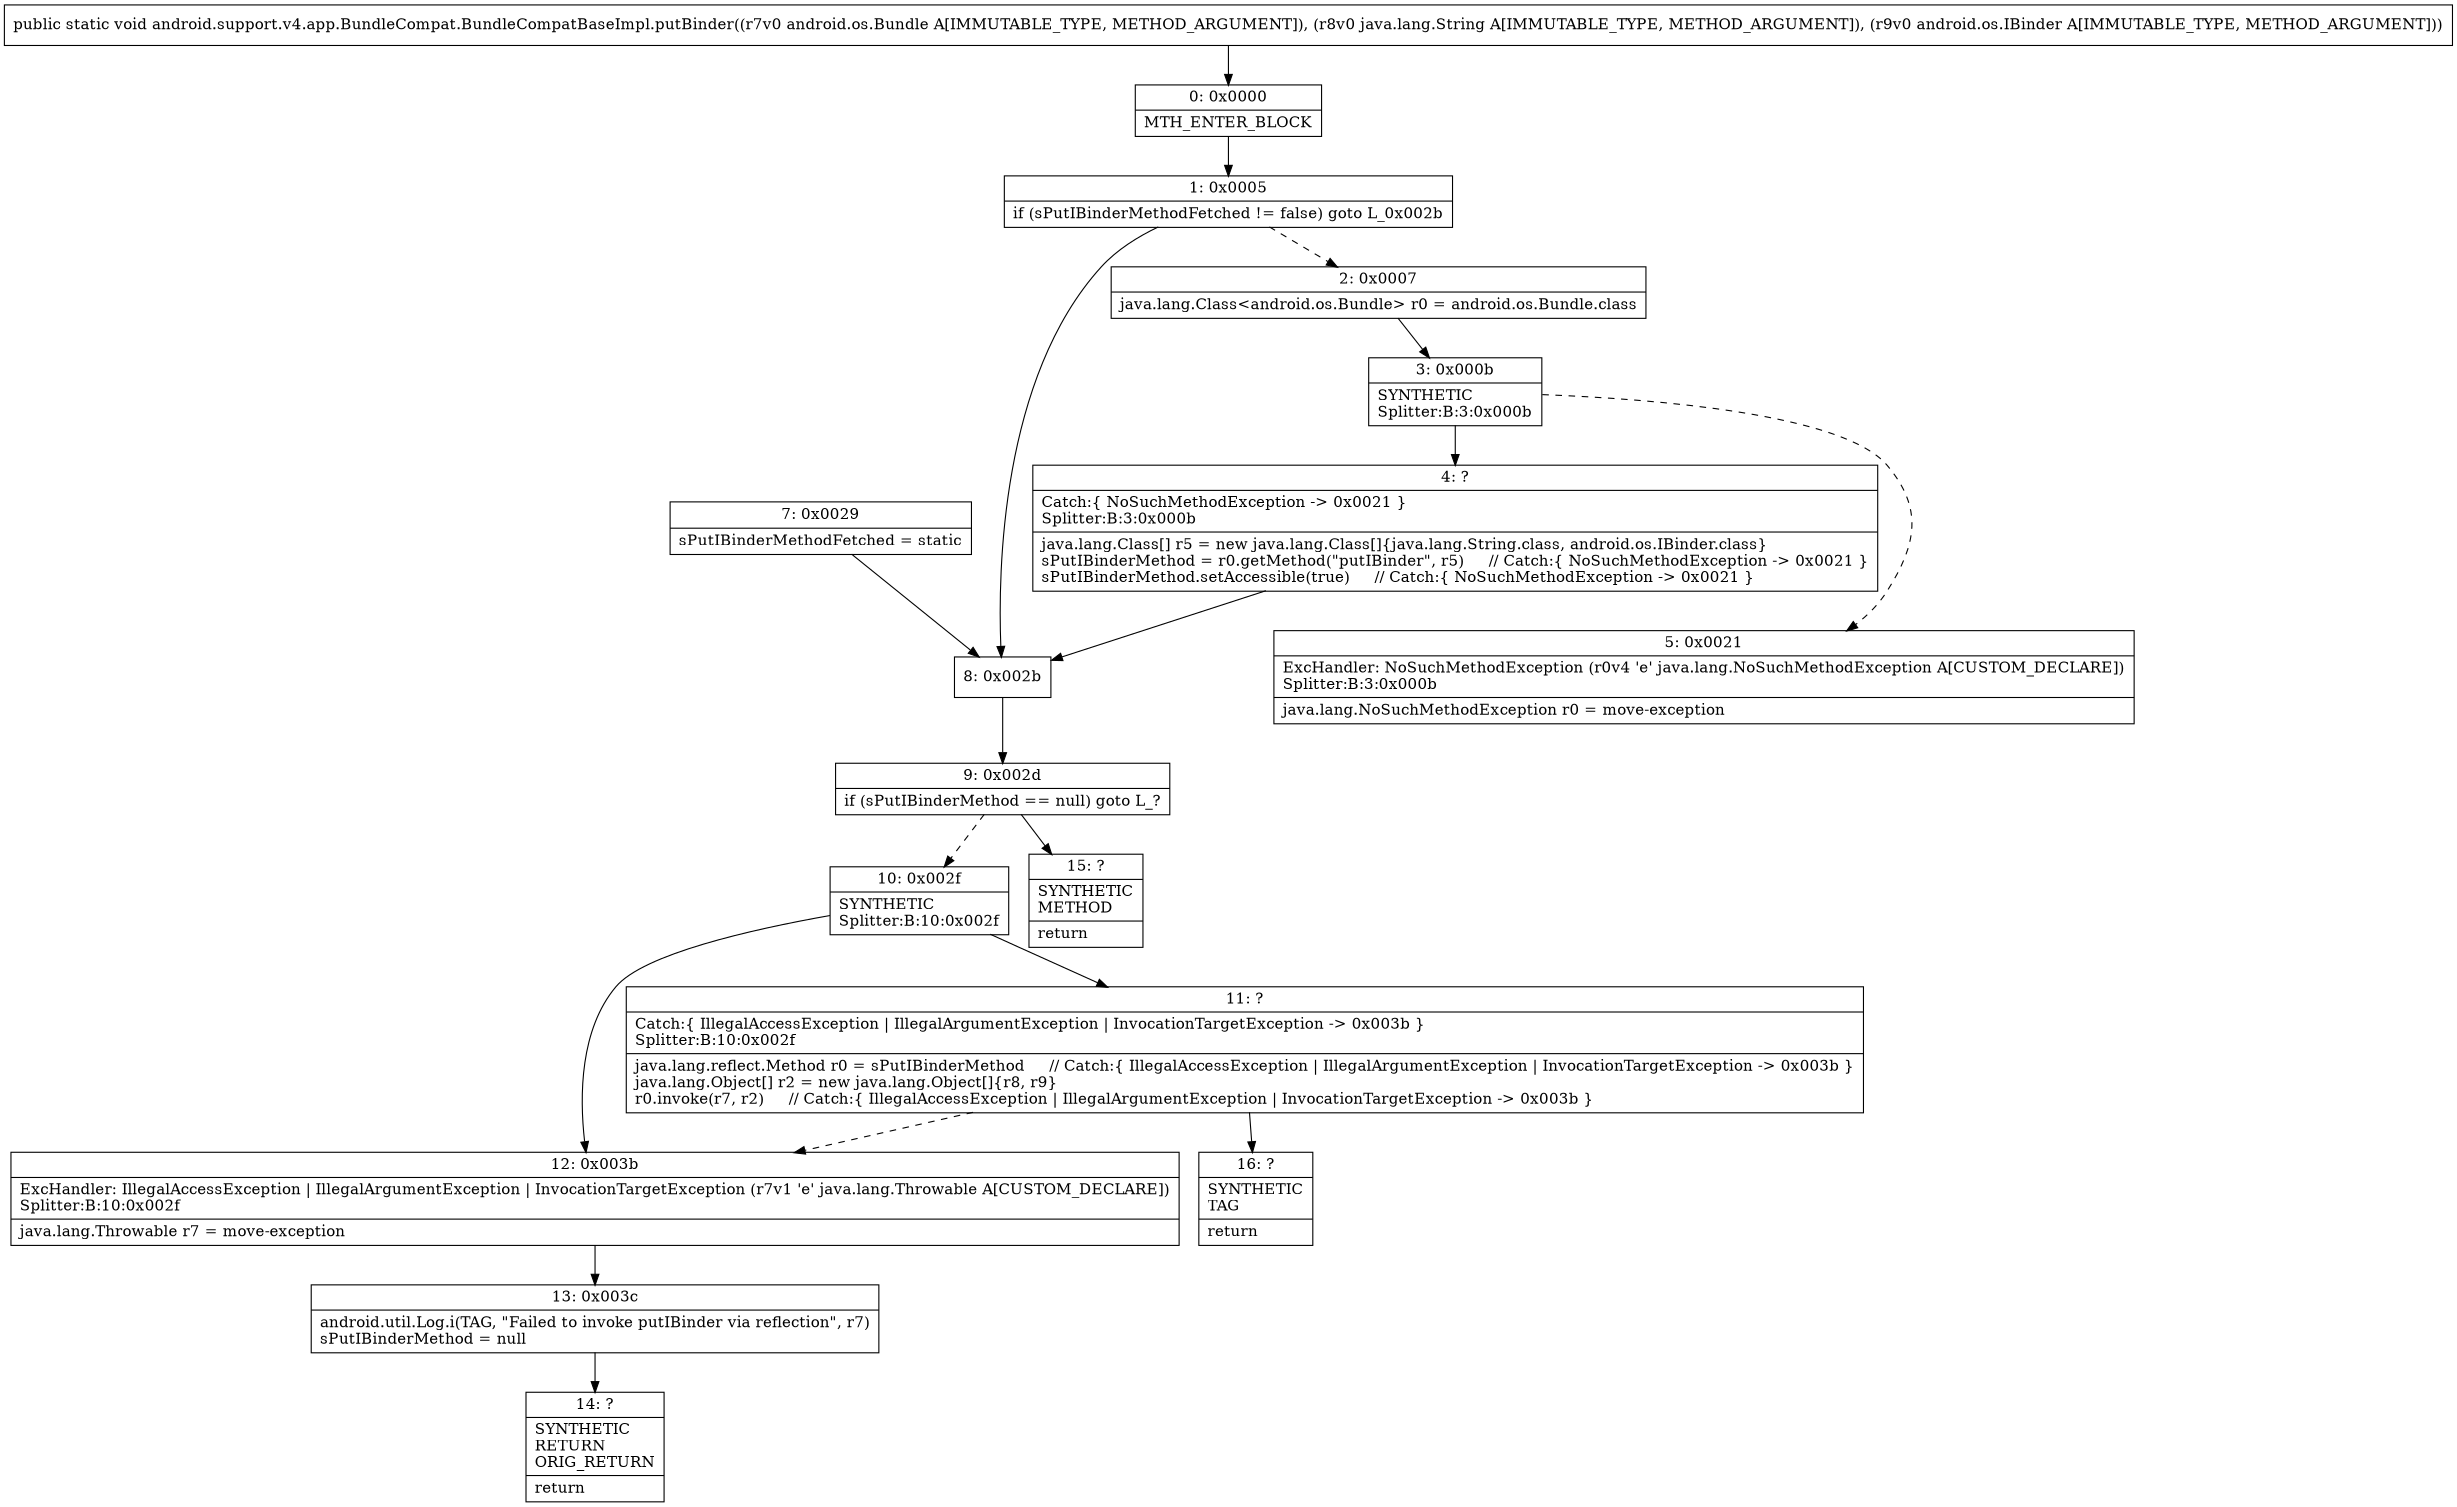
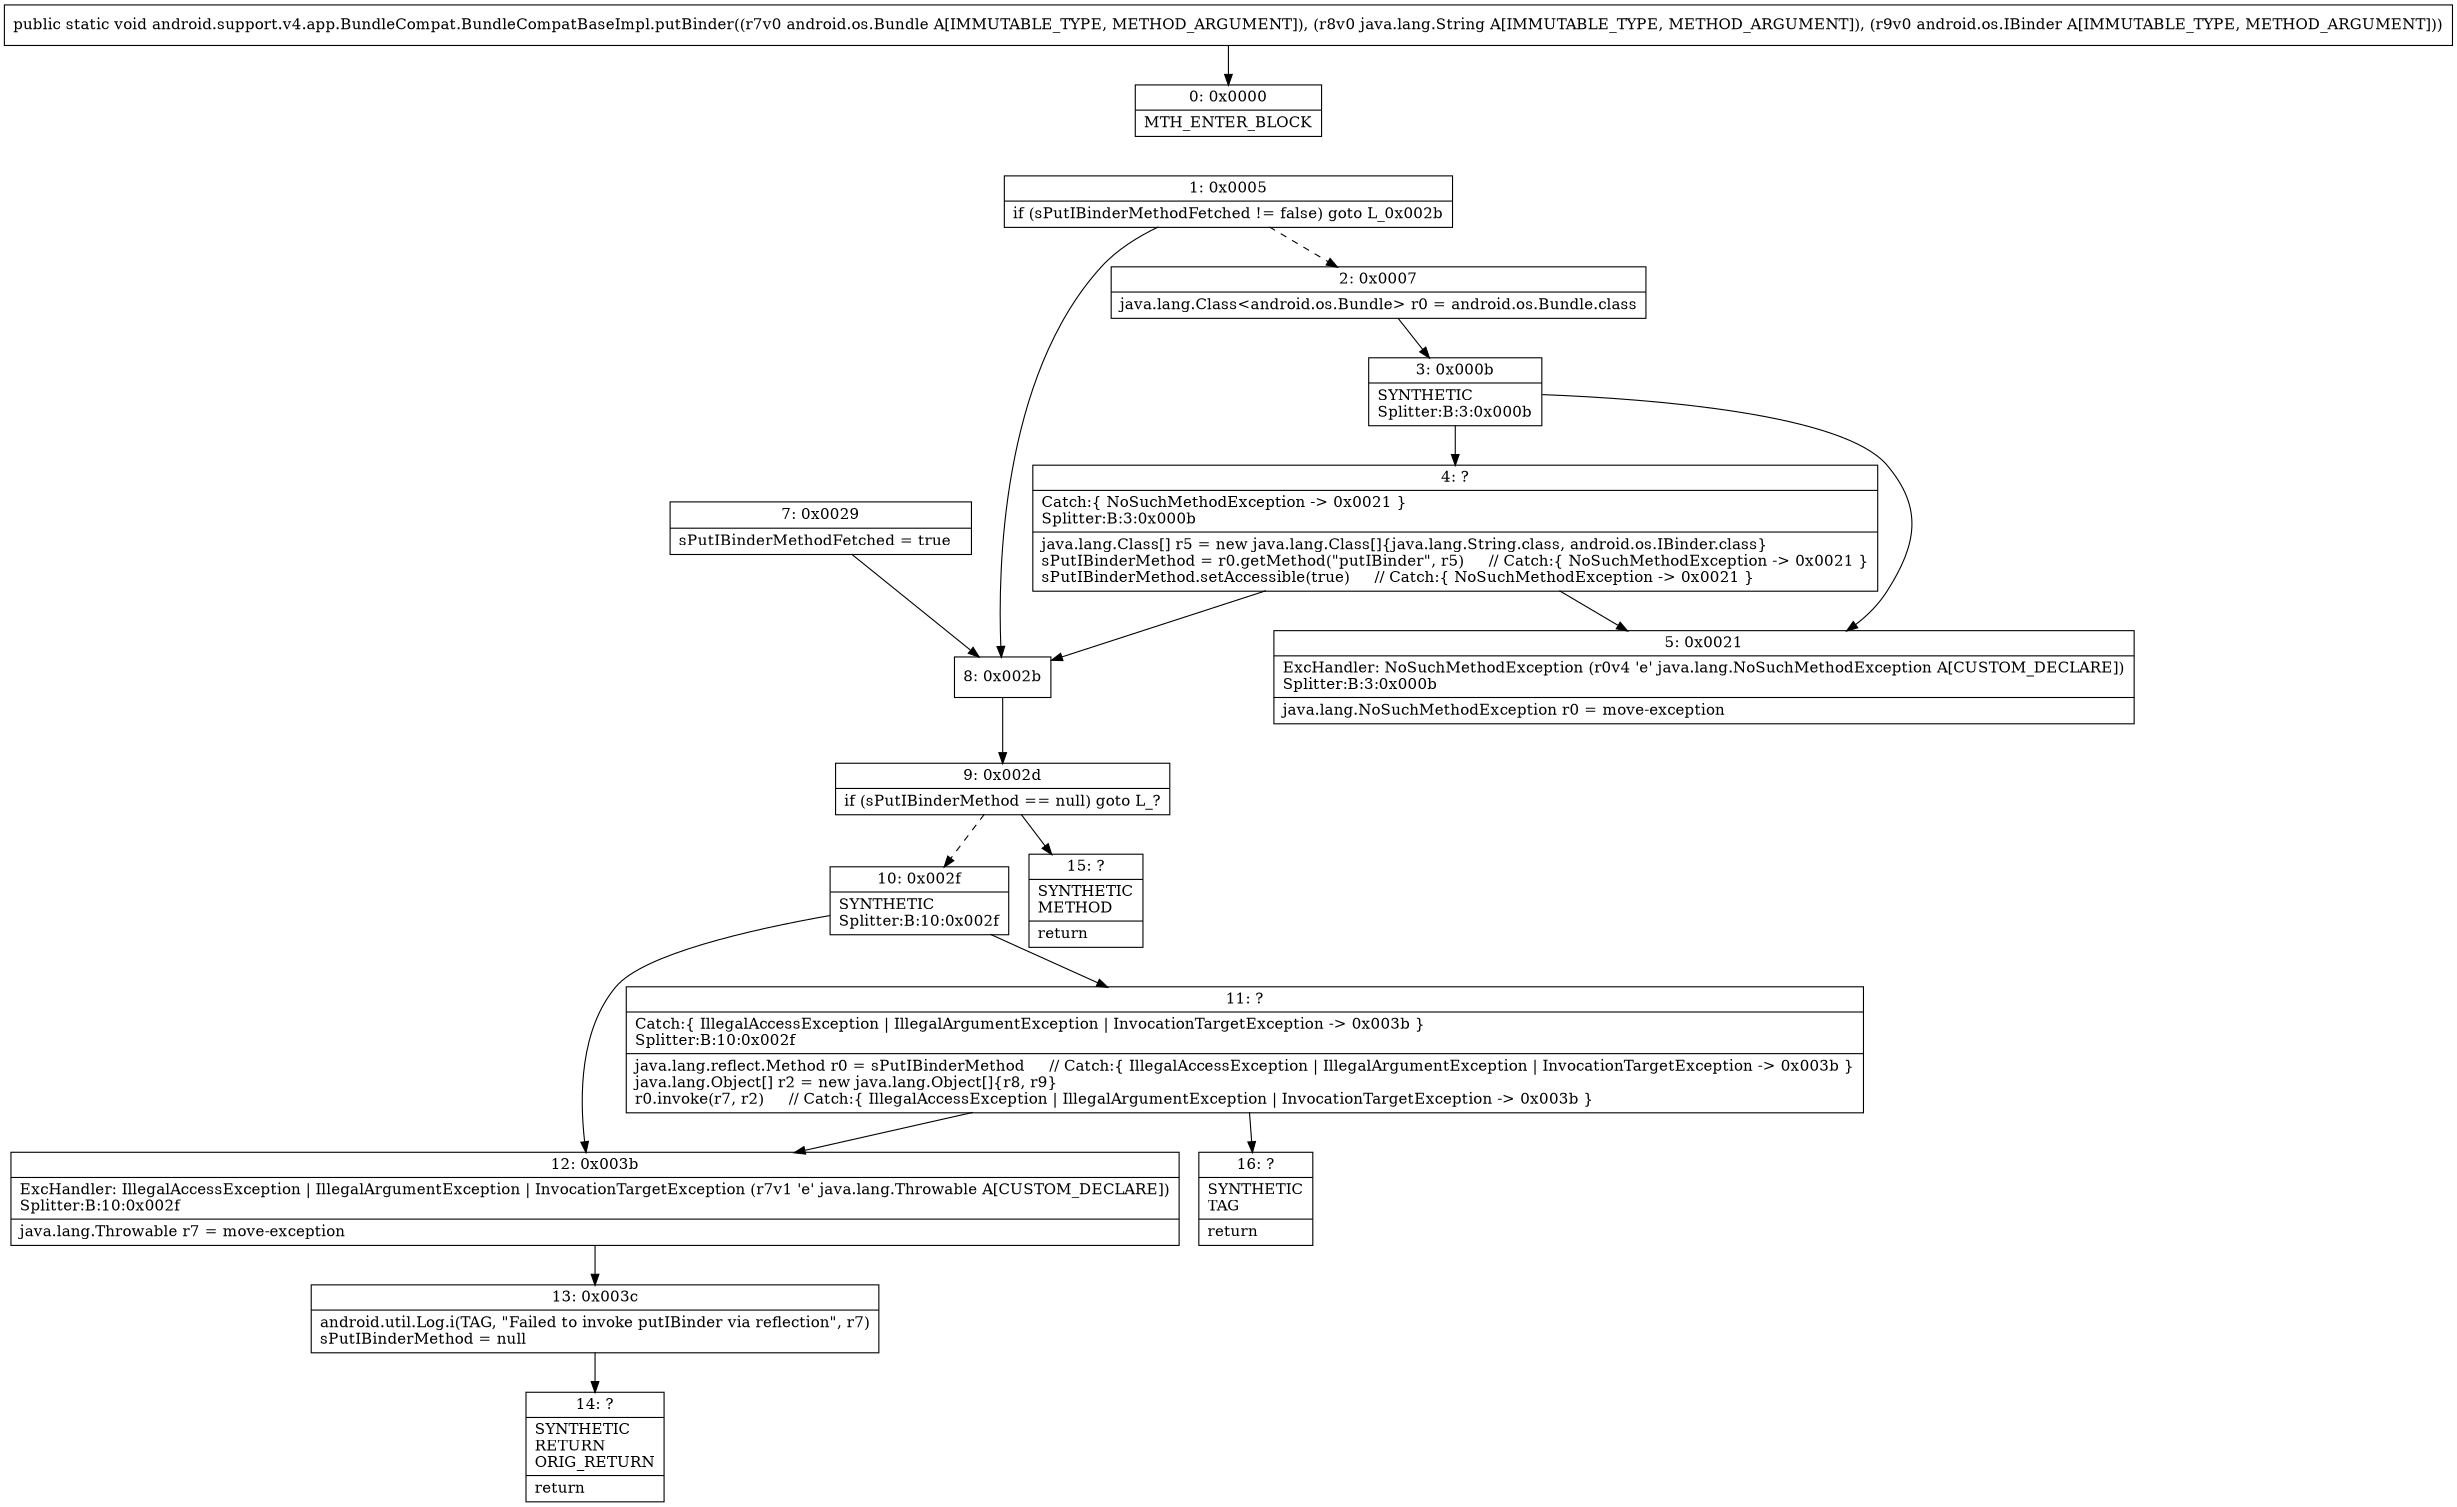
edge "0: 0x0000" -> "1: 0x0005": removed
edge "3: 0x000b" -> "5: 0x0021": style dashed -> solid
node "7: 0x0029": text "sPutIBinderMethodFetched = static" -> "sPutIBinderMethodFetched = true"
edge "4: ?" -> "5: 0x0021": added
edge "11: ?" -> "12: 0x003b": style dashed -> solid
